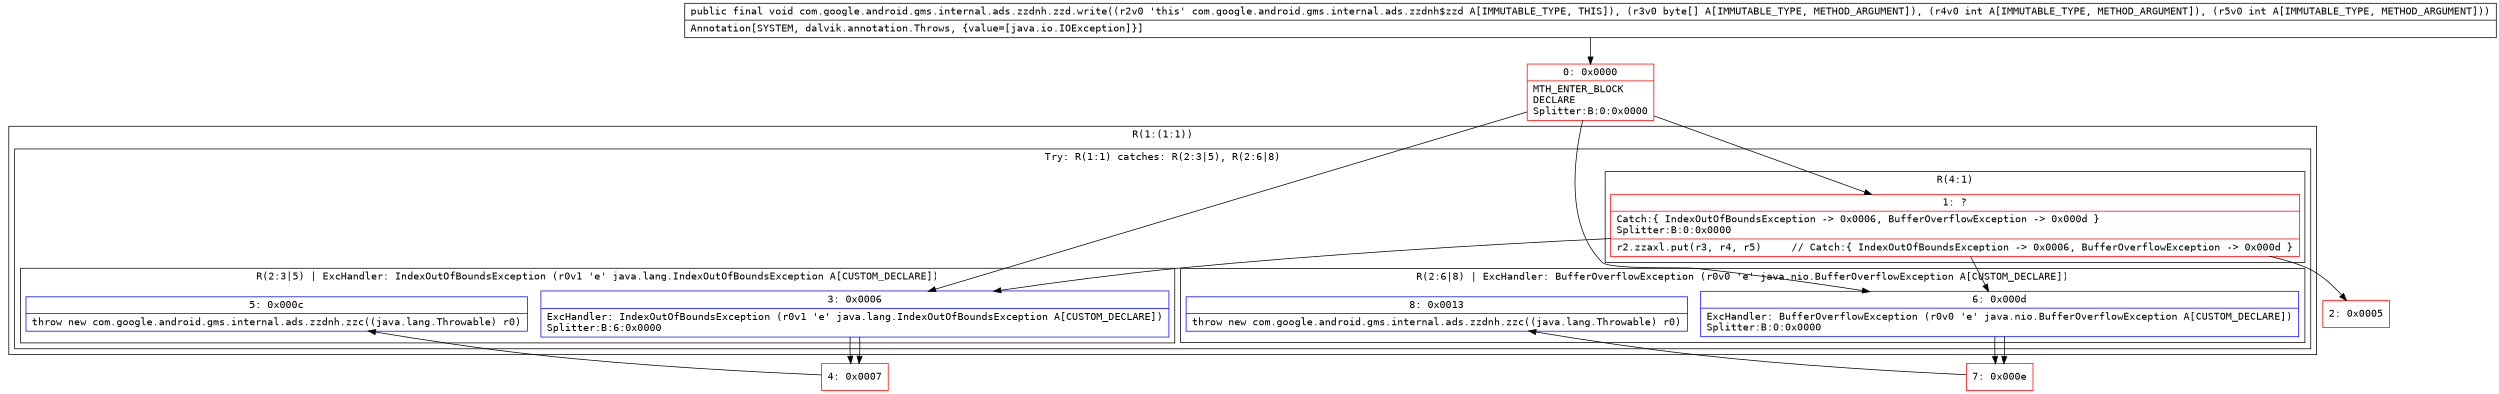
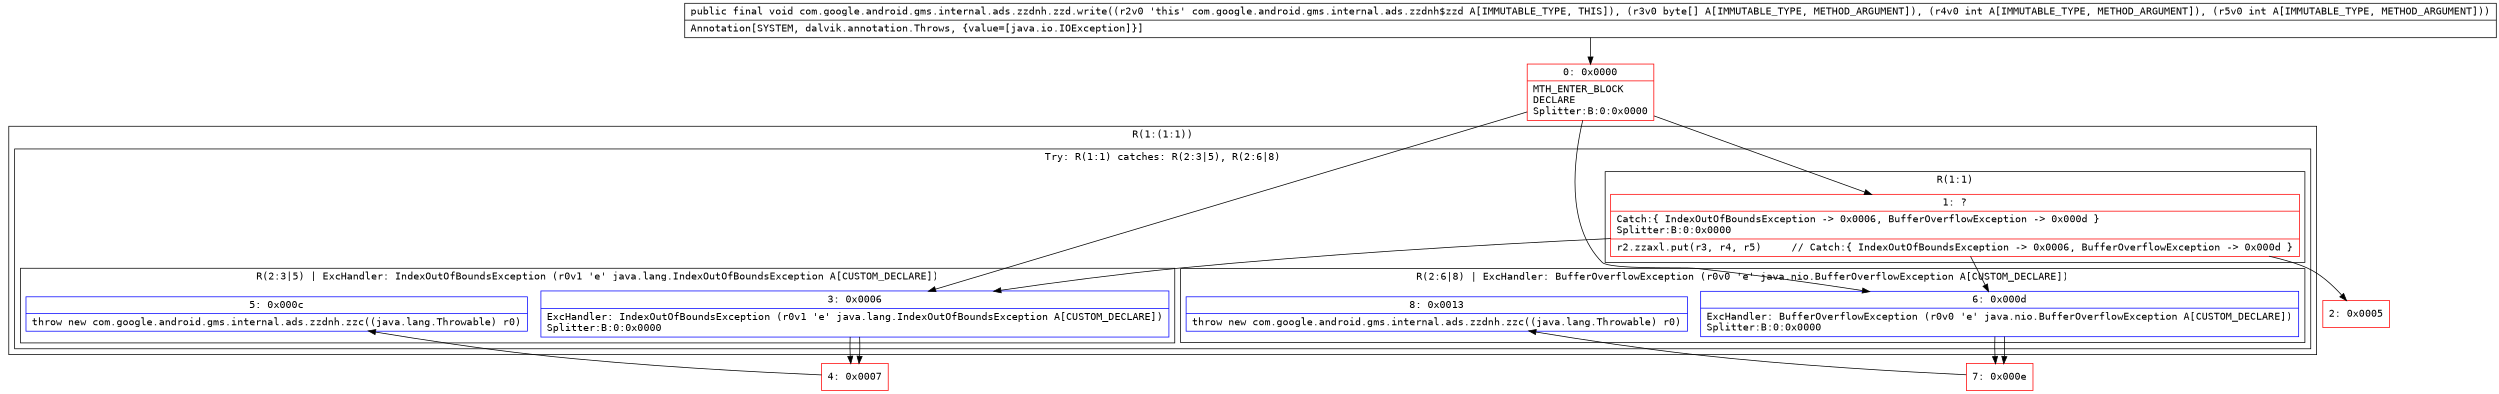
cluster "R(4:1)": label "R(4:1)" -> "R(1:1)"
node "3: 0x0006": text "Splitter:B:6:0x0000" -> "Splitter:B:0:0x0000"
